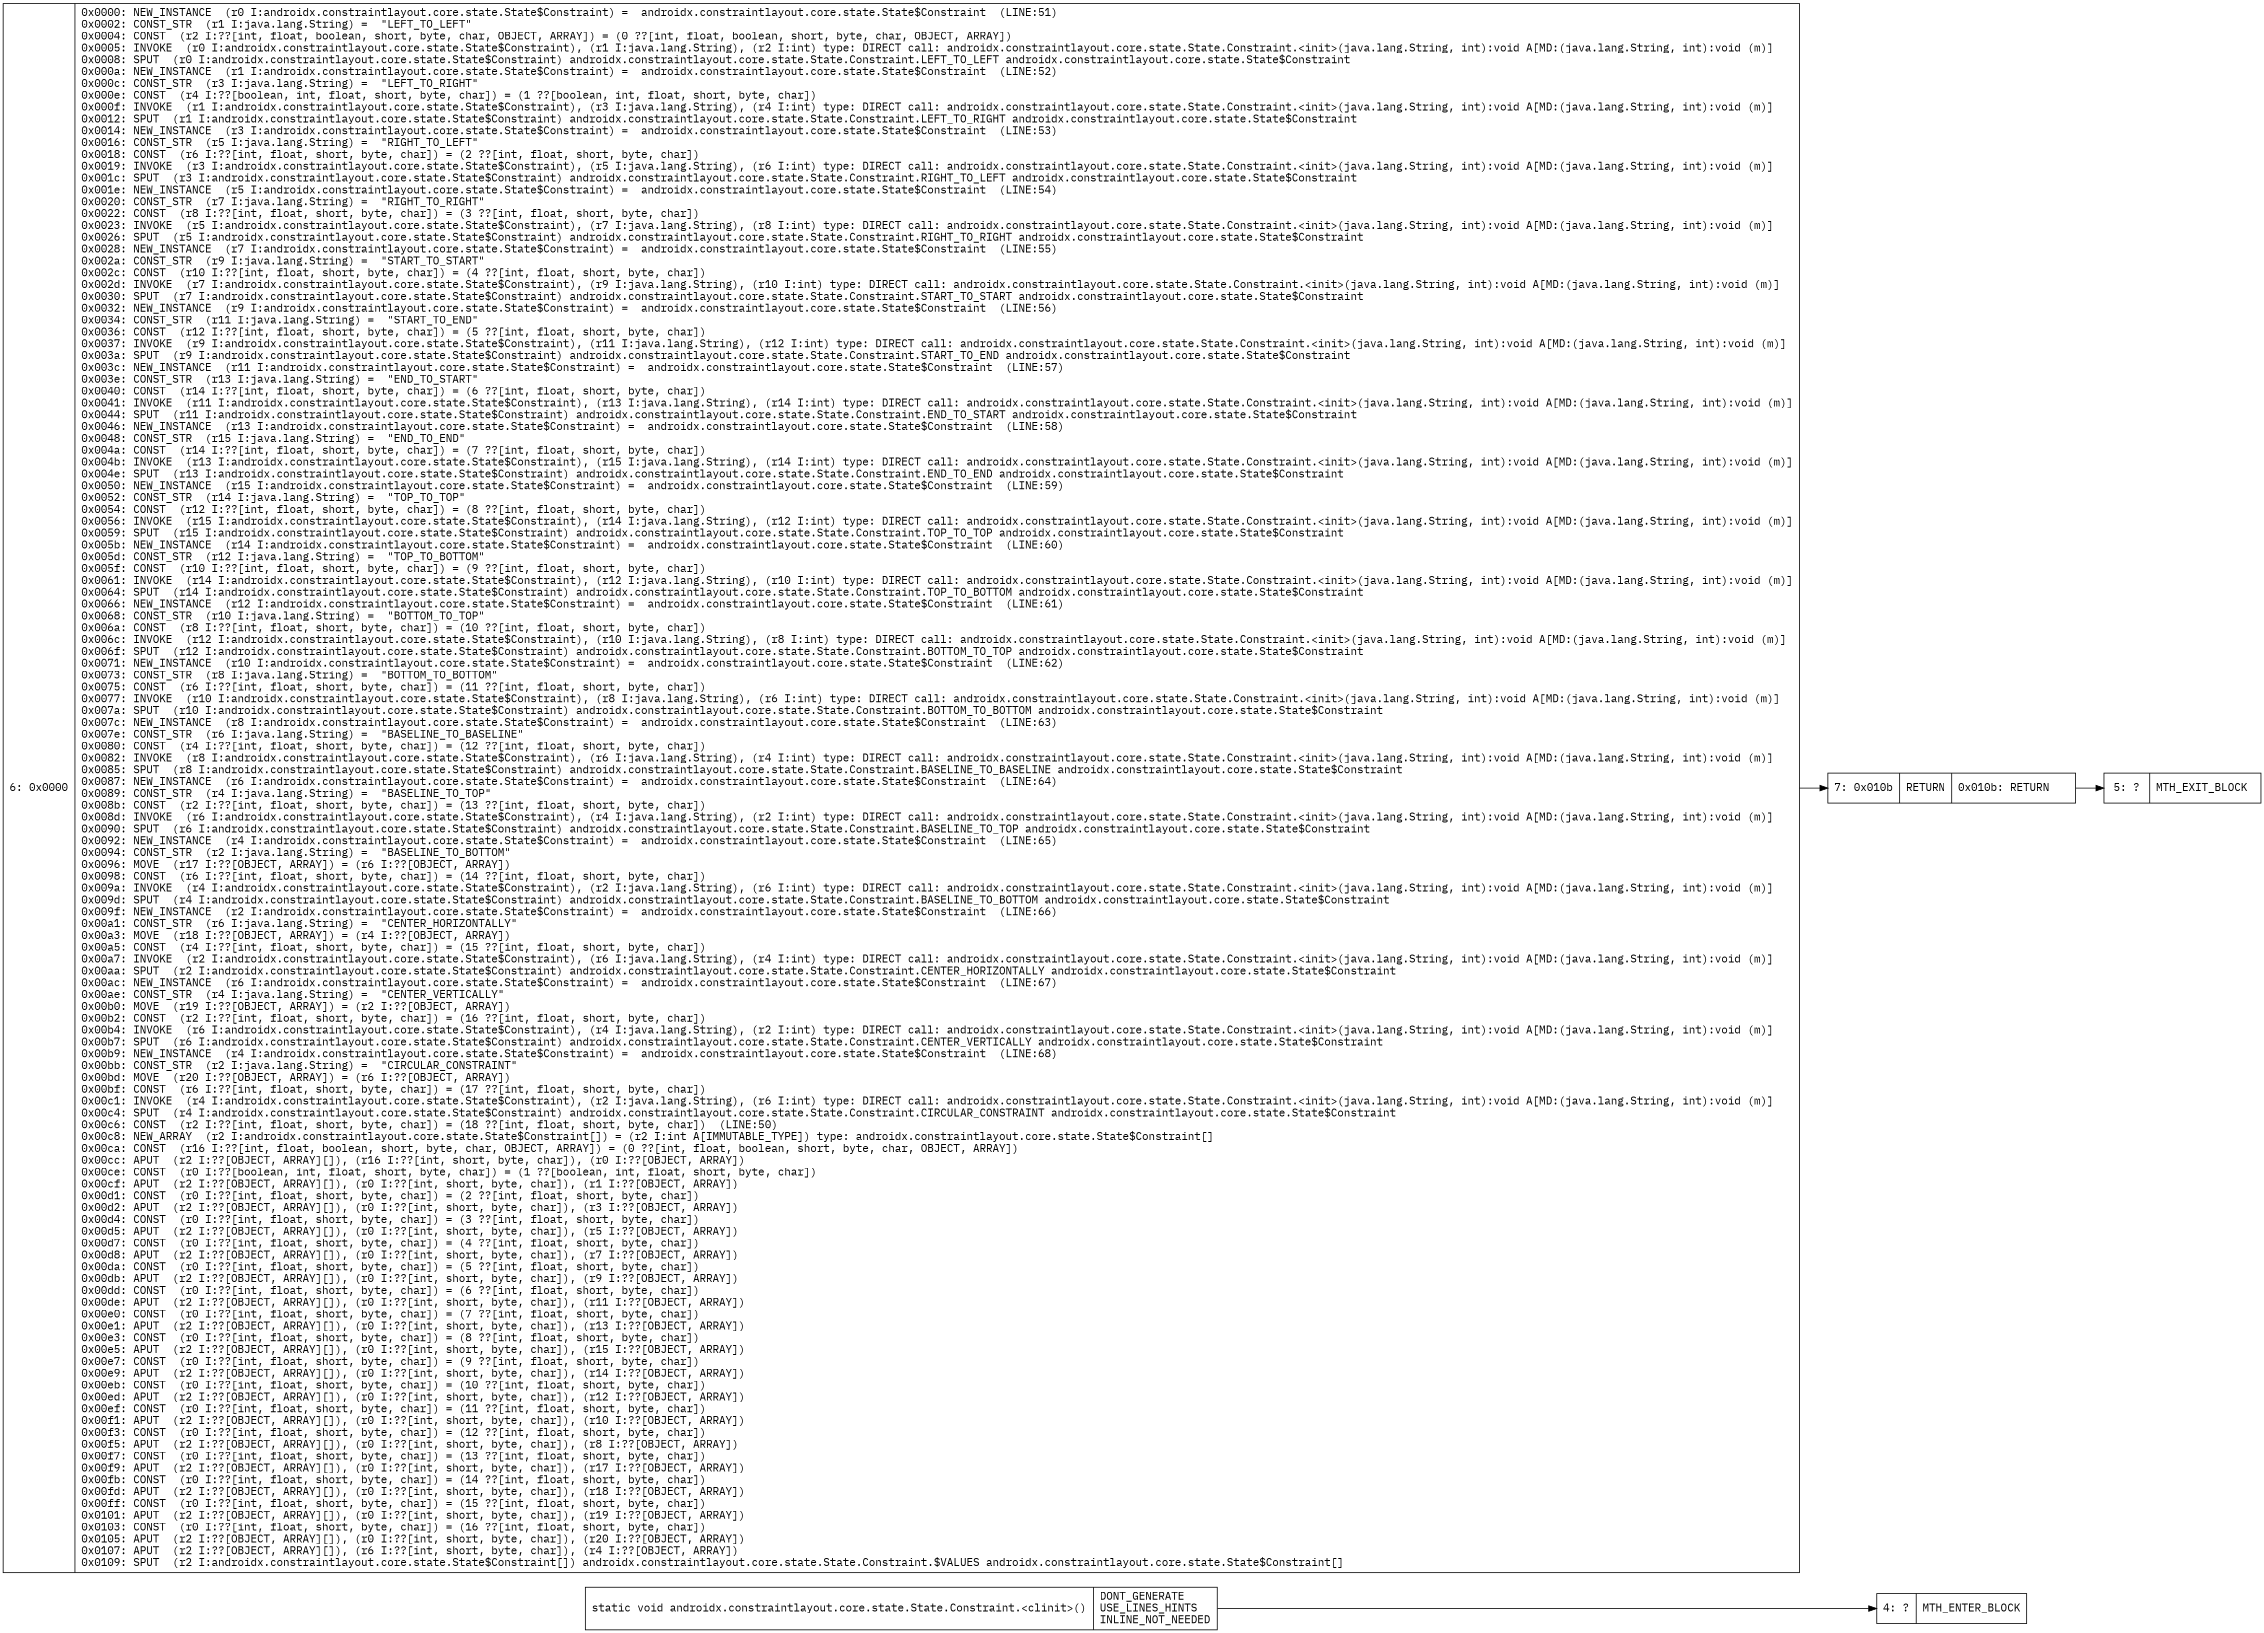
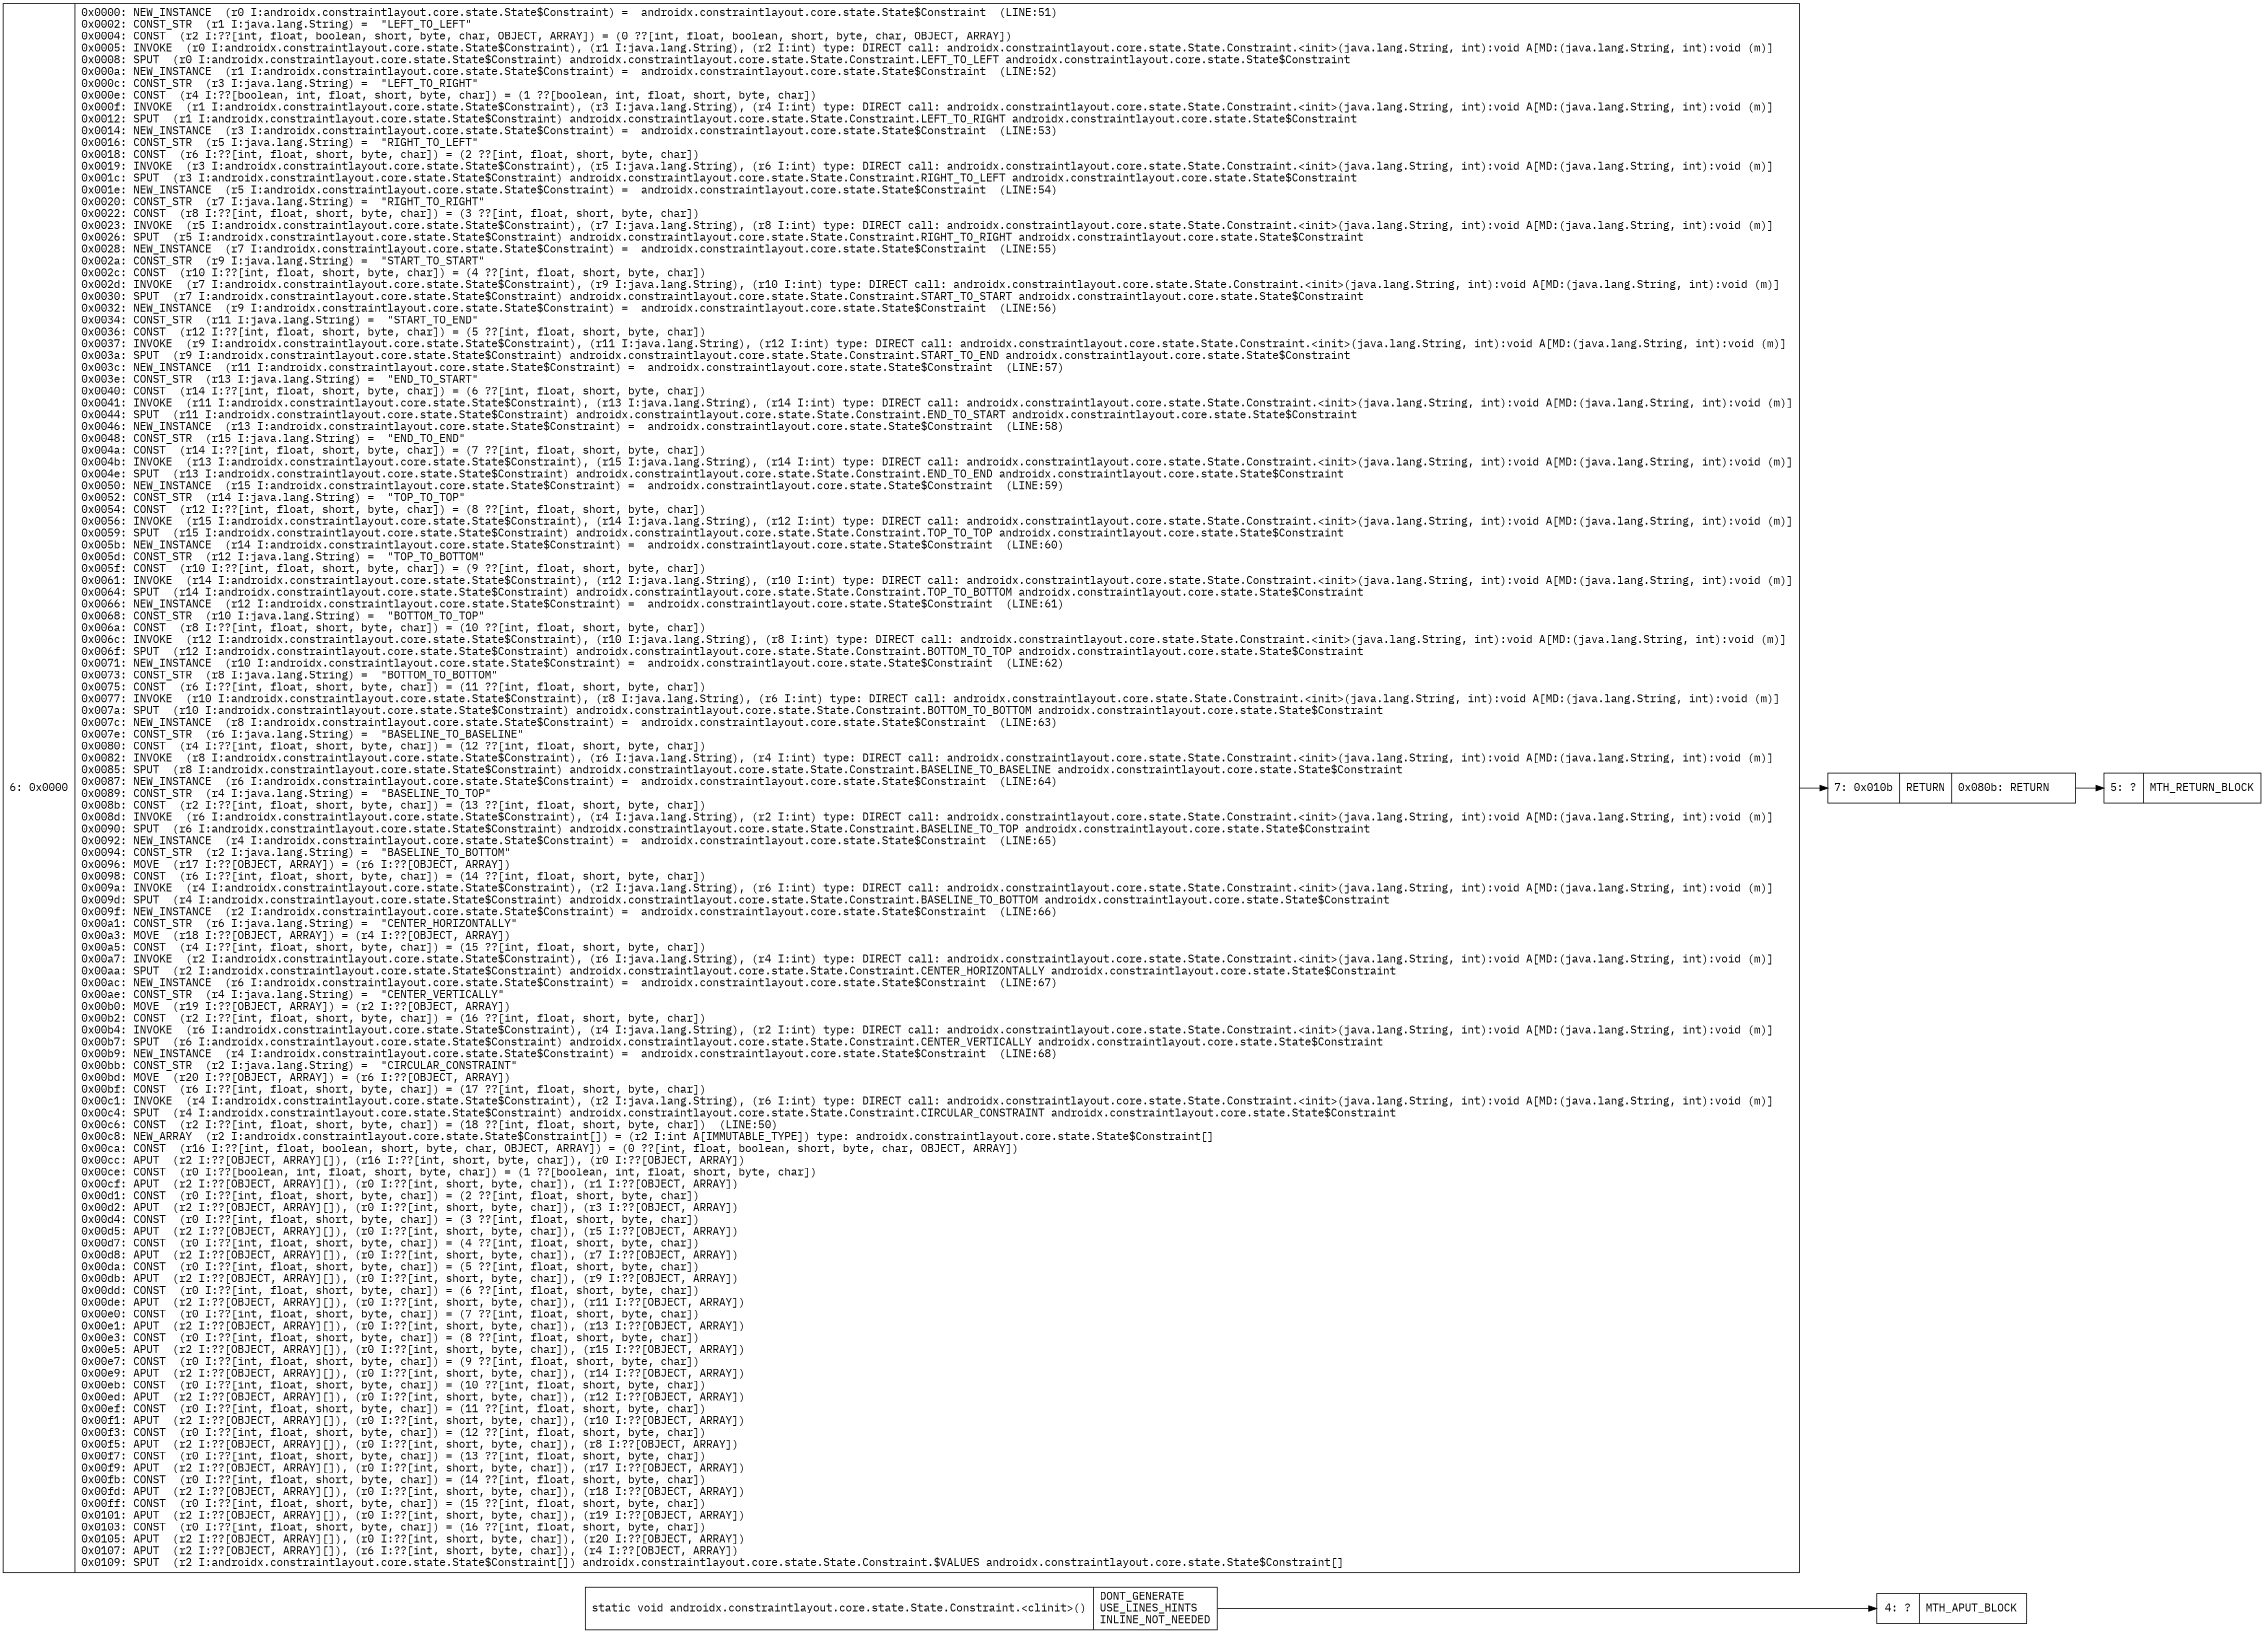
node "7: 0x010b": text "0x010b: RETURN" -> "0x080b: RETURN"
node "5: ?": text "MTH_EXIT_BLOCK" -> "MTH_RETURN_BLOCK"
node "4: ?": text "MTH_ENTER_BLOCK" -> "MTH_APUT_BLOCK"
